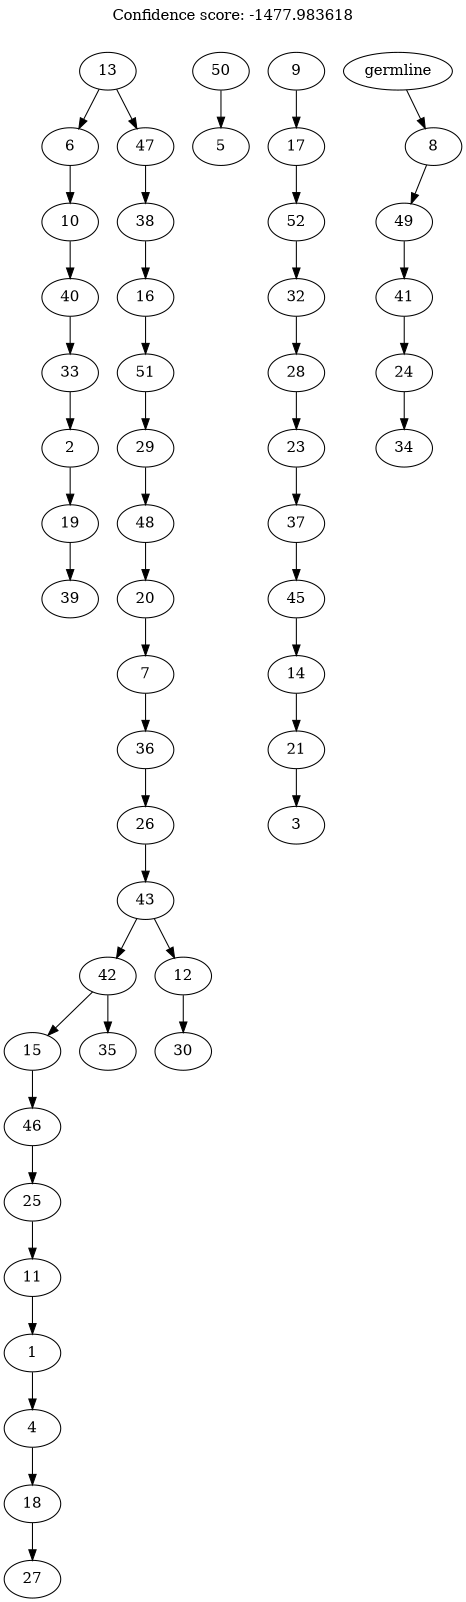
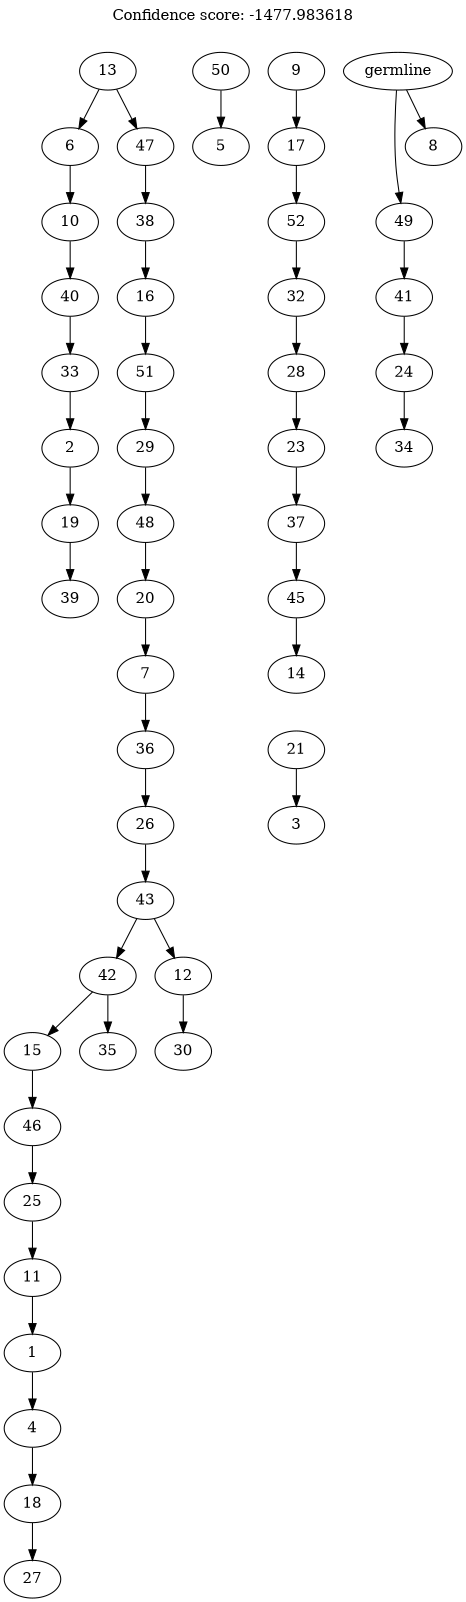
edge "8" -> "49": now "germline" -> "49"
edge "14" -> "21": removed
